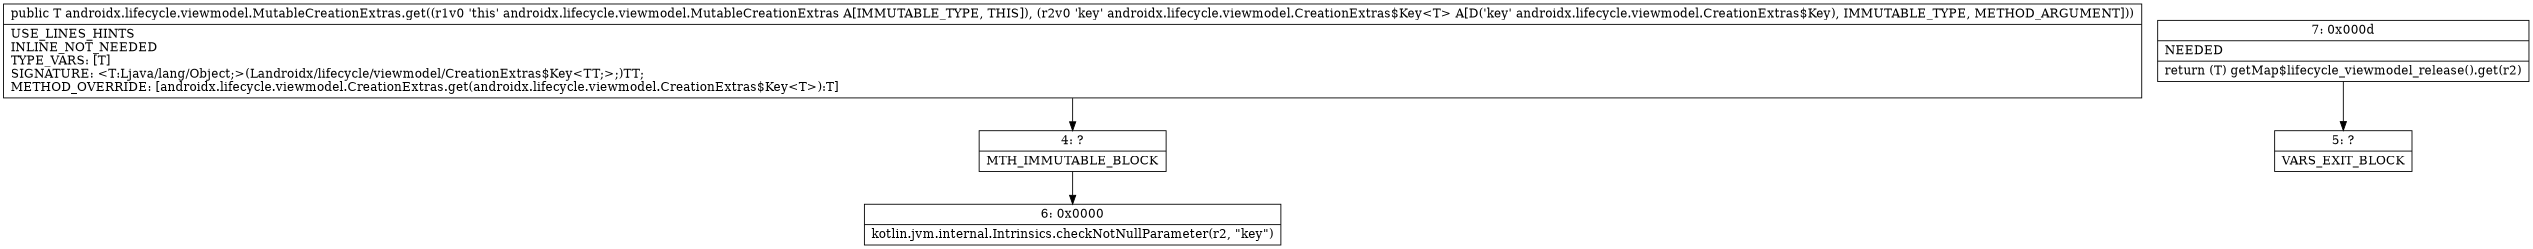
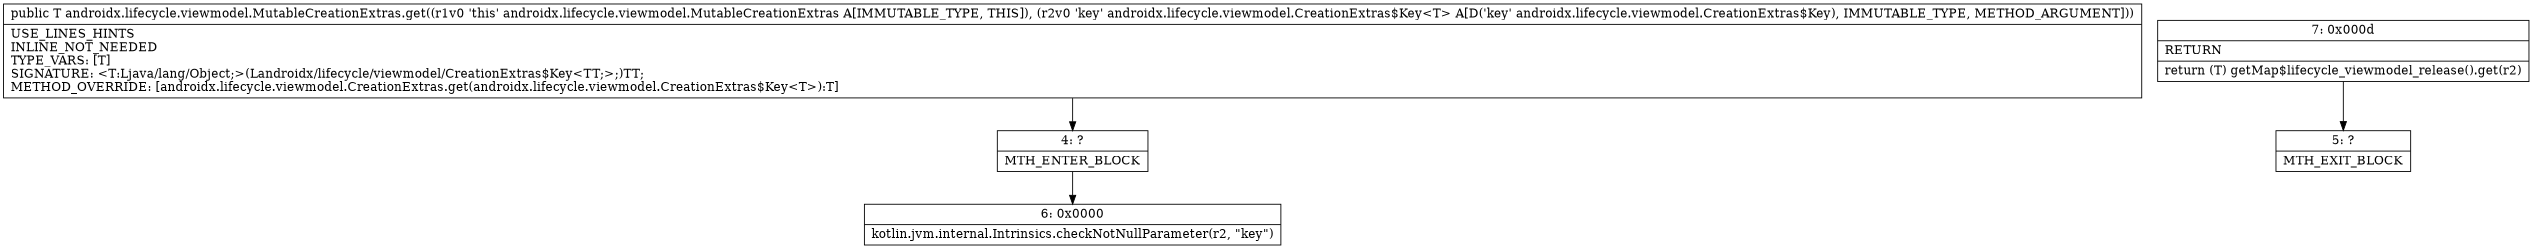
node "7: 0x000d": text "NEEDED" -> "RETURN"
node "4: ?": text "MTH_IMMUTABLE_BLOCK" -> "MTH_ENTER_BLOCK"
node "5: ?": text "VARS_EXIT_BLOCK" -> "MTH_EXIT_BLOCK"
